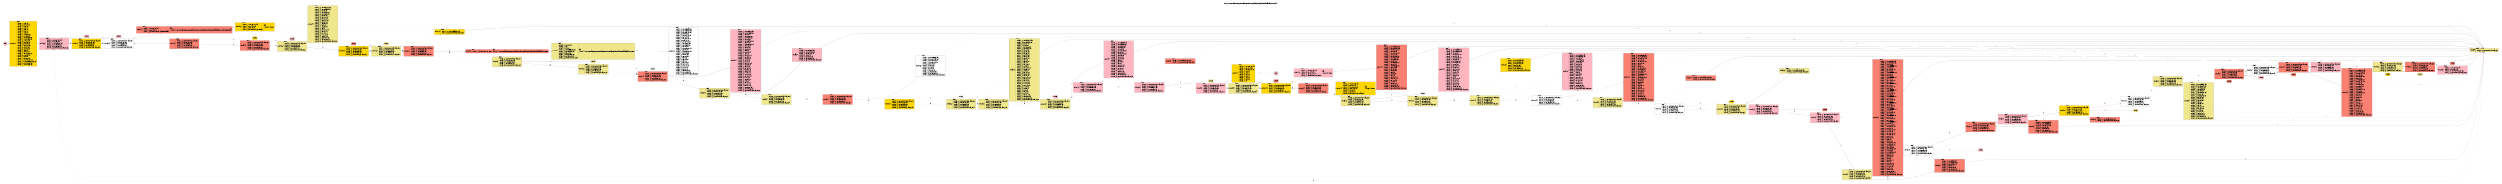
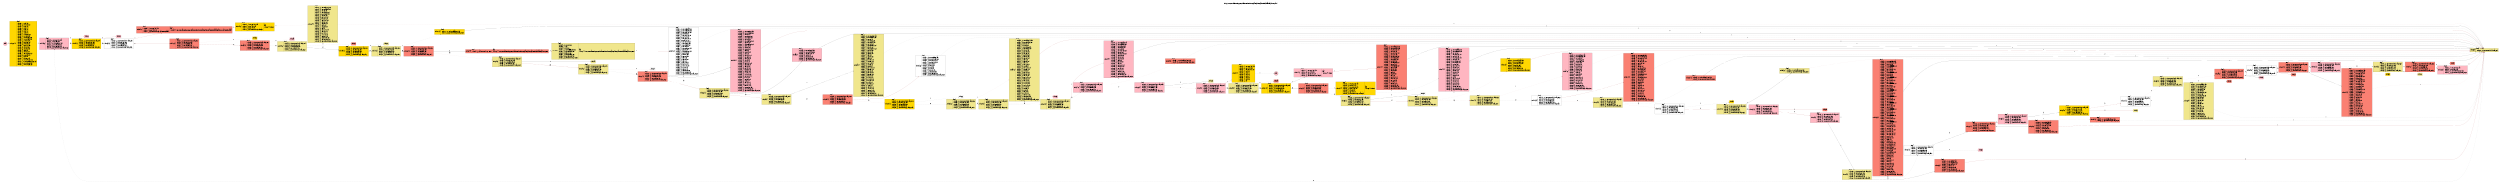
node "0x401f8a [147]": added
